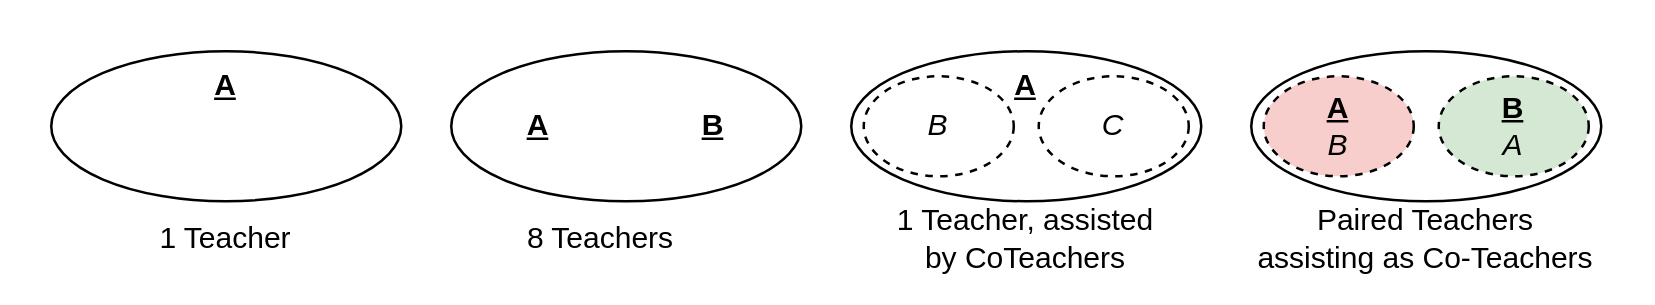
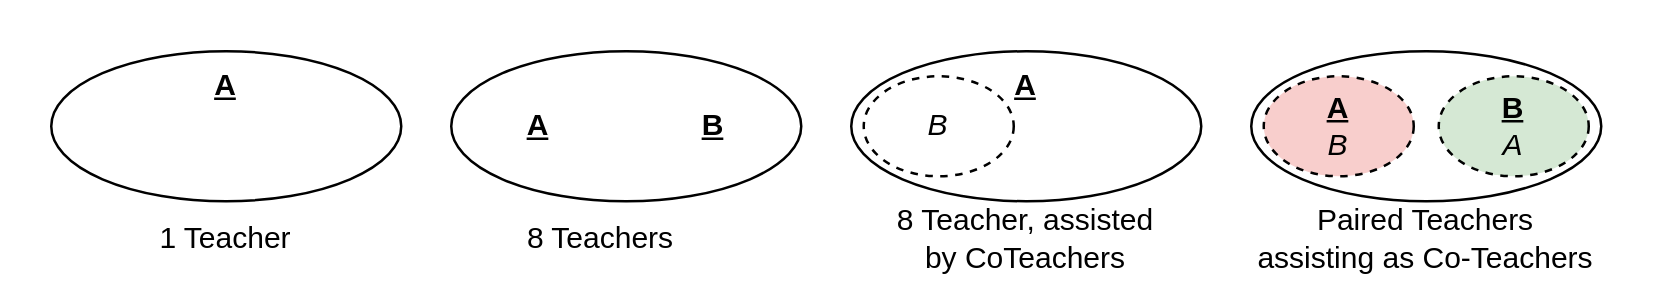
node "C": removed
node "1 Teacher, assisted by CoTeachers": label "1 Teacher, assisted by CoTeachers" -> "8 Teacher, assisted by CoTeachers"
